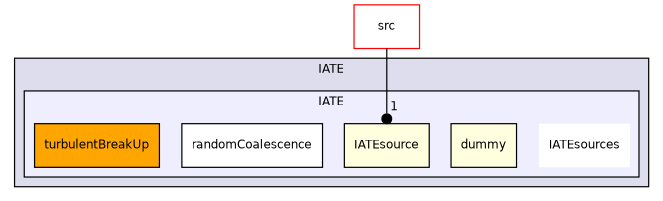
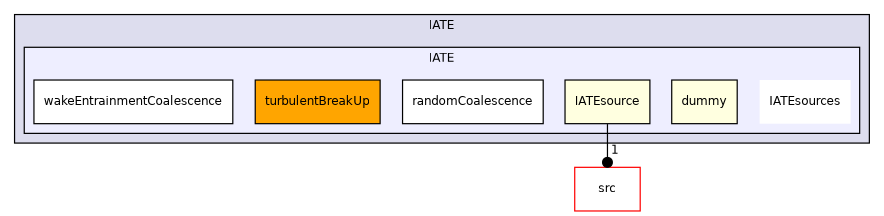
edge "src" -> "IATEsource": reversed
node "wakeEntrainmentCoalescence": added
